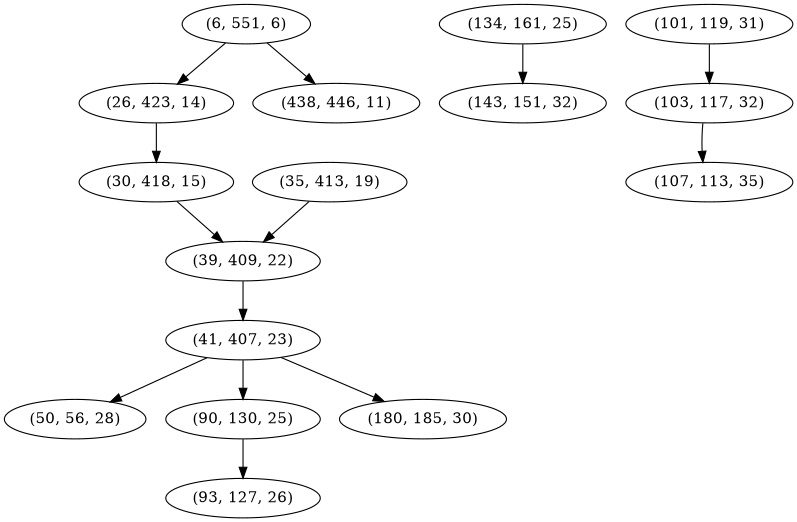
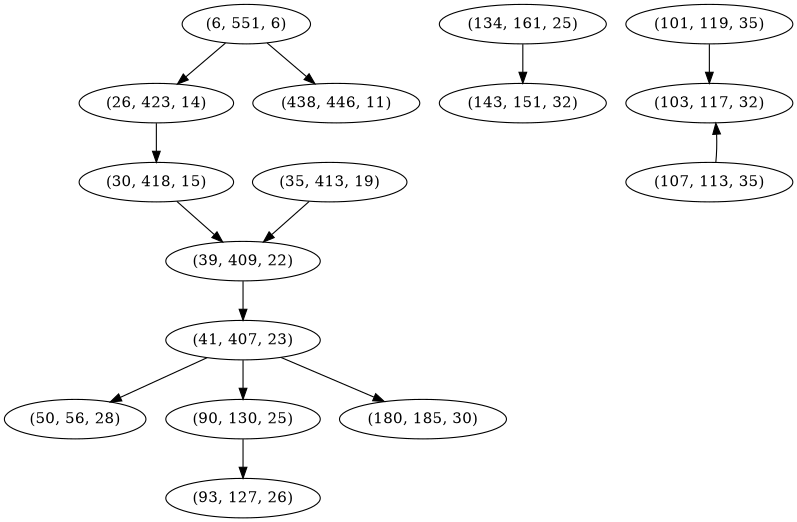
node "(101, 119, 31)": label "(101, 119, 31)" -> "(101, 119, 35)"
edge "(103, 117, 32)" -> "(107, 113, 35)": reversed
